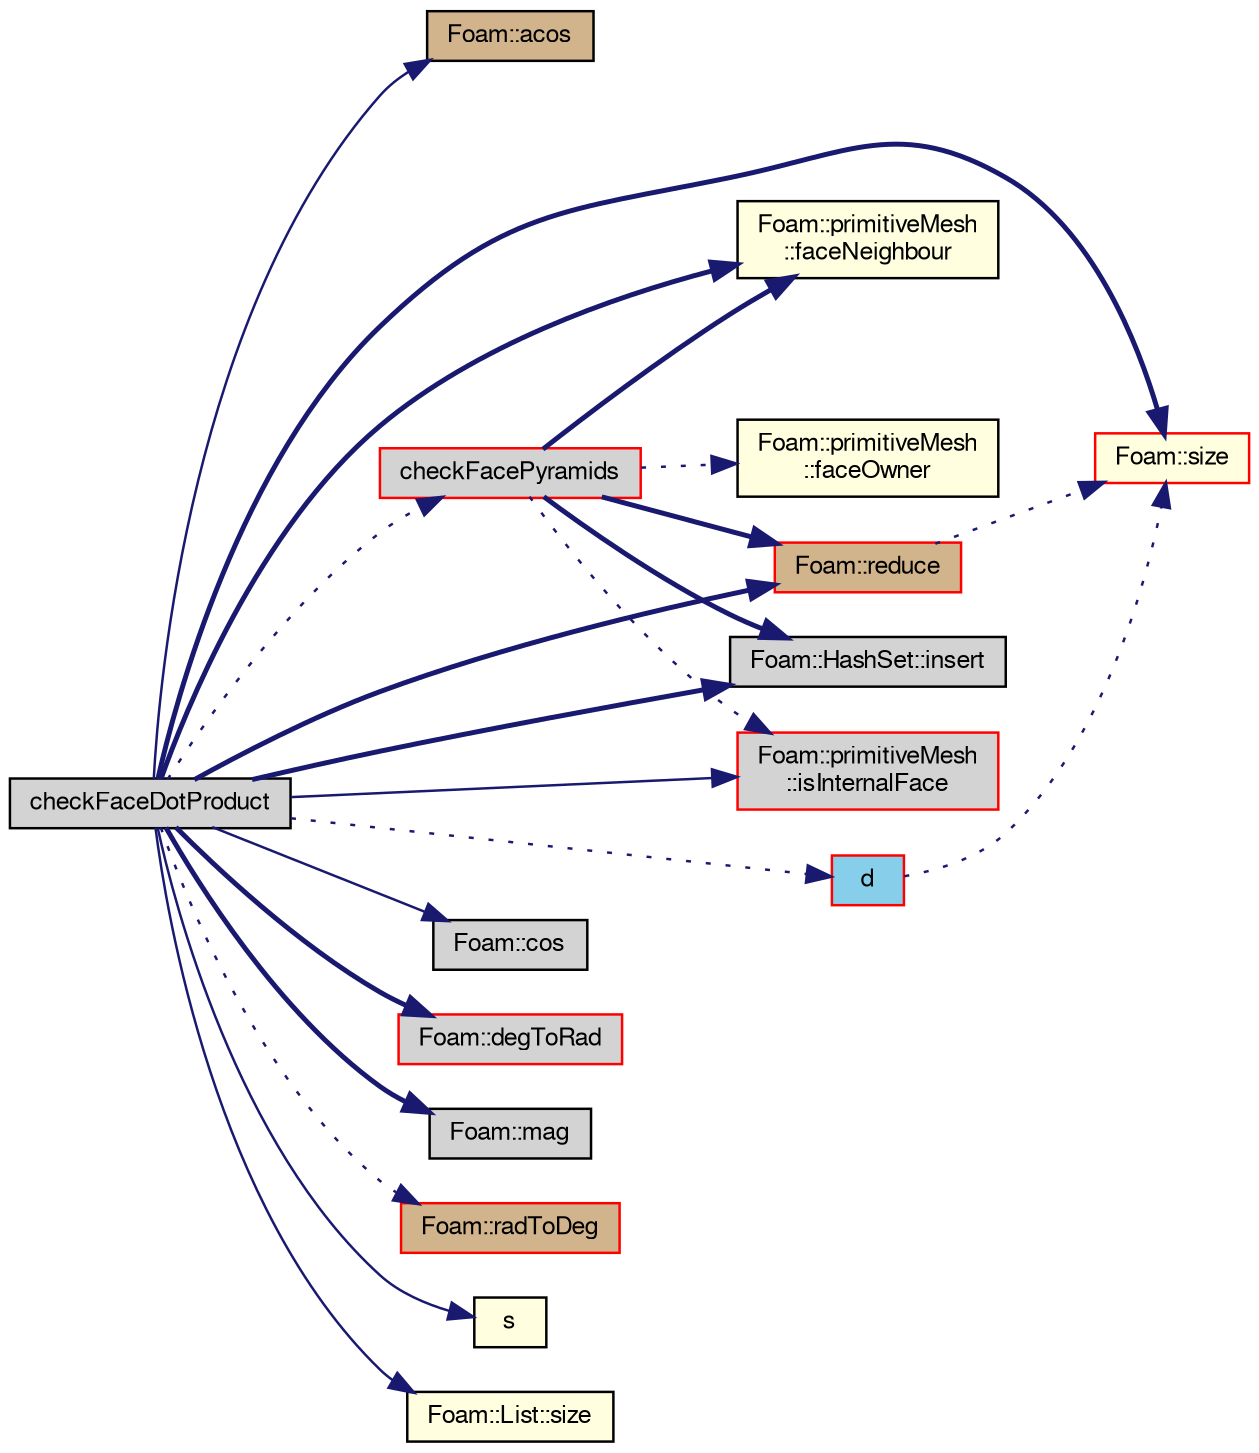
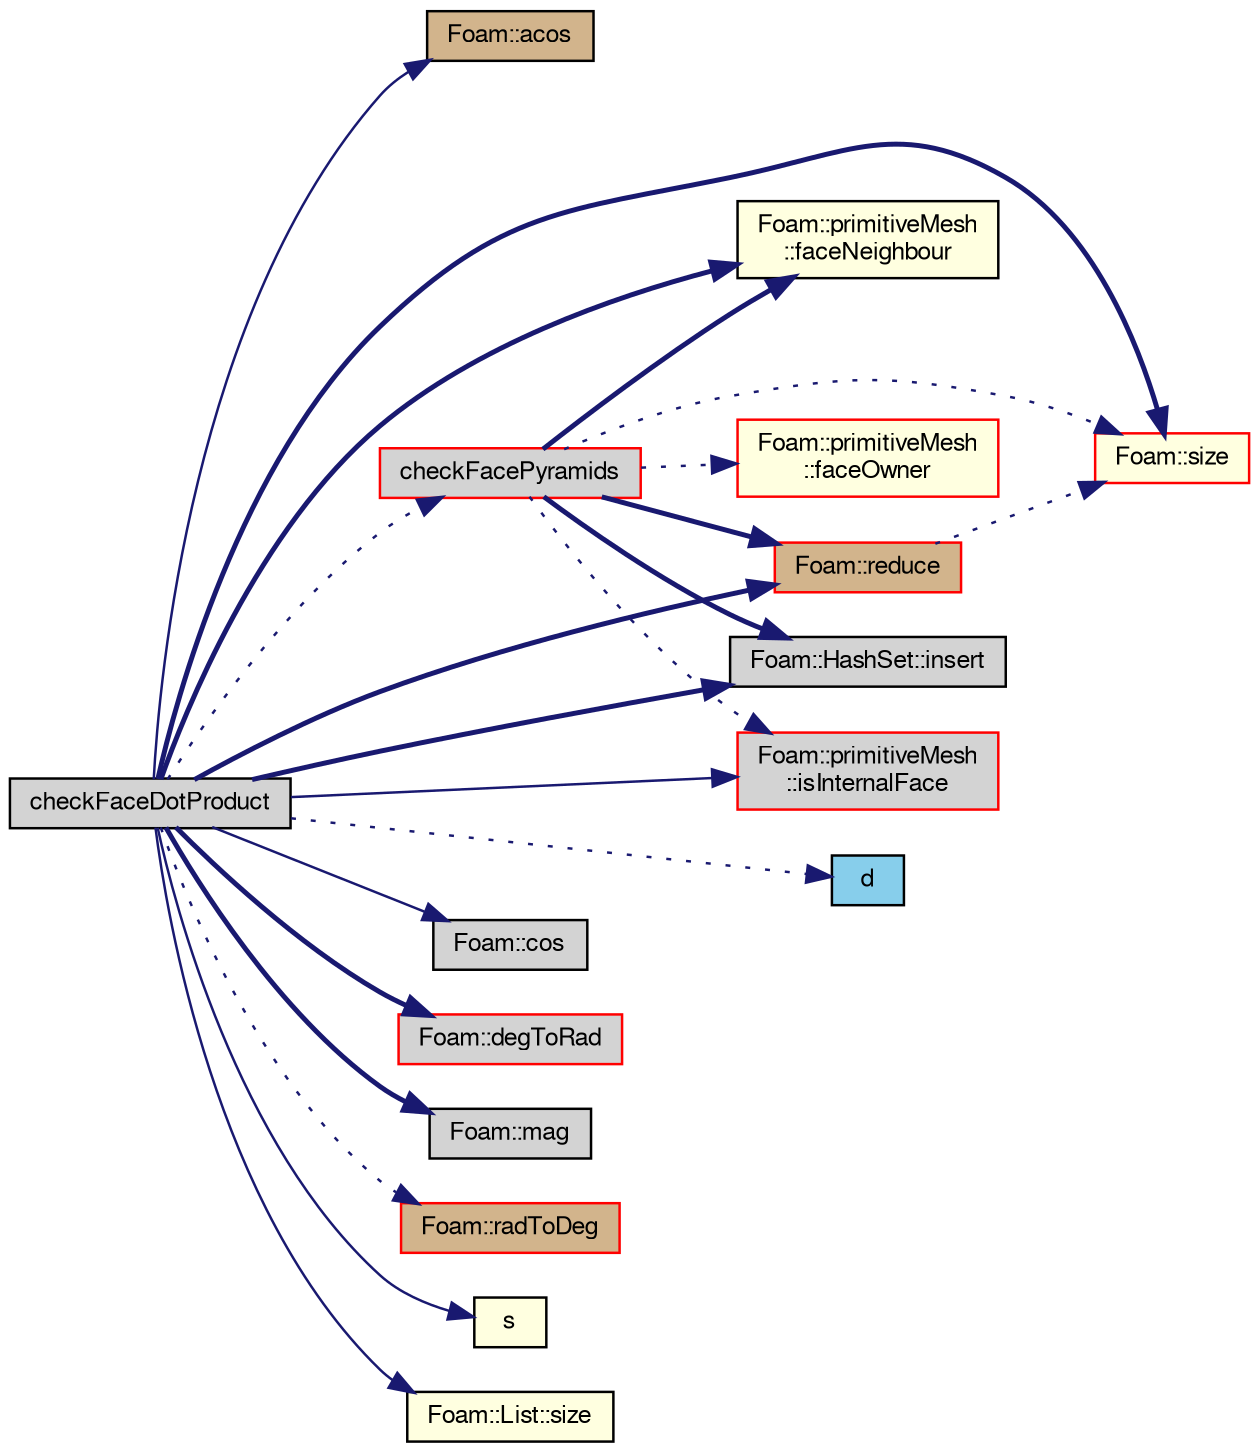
node "Foam::primitiveMesh ::faceOwner": color black -> red
edge "d" -> "Foam::size": now "checkFacePyramids" -> "Foam::size"
node "d": color red -> black
